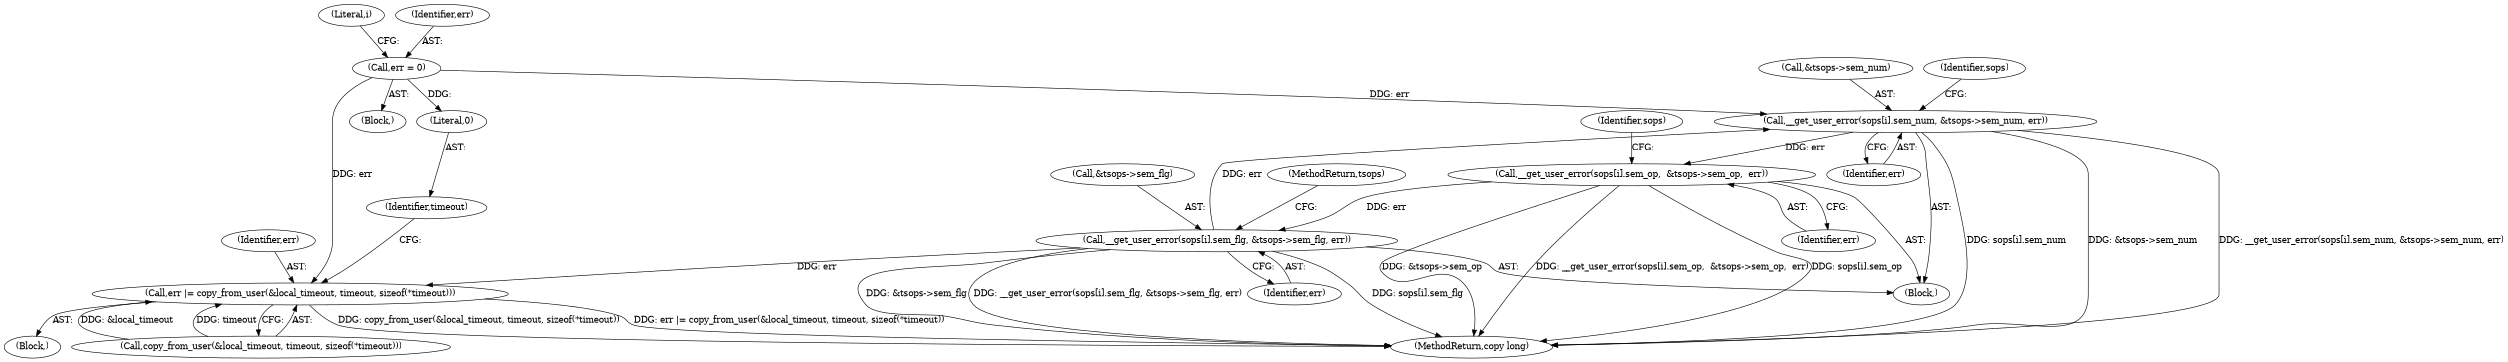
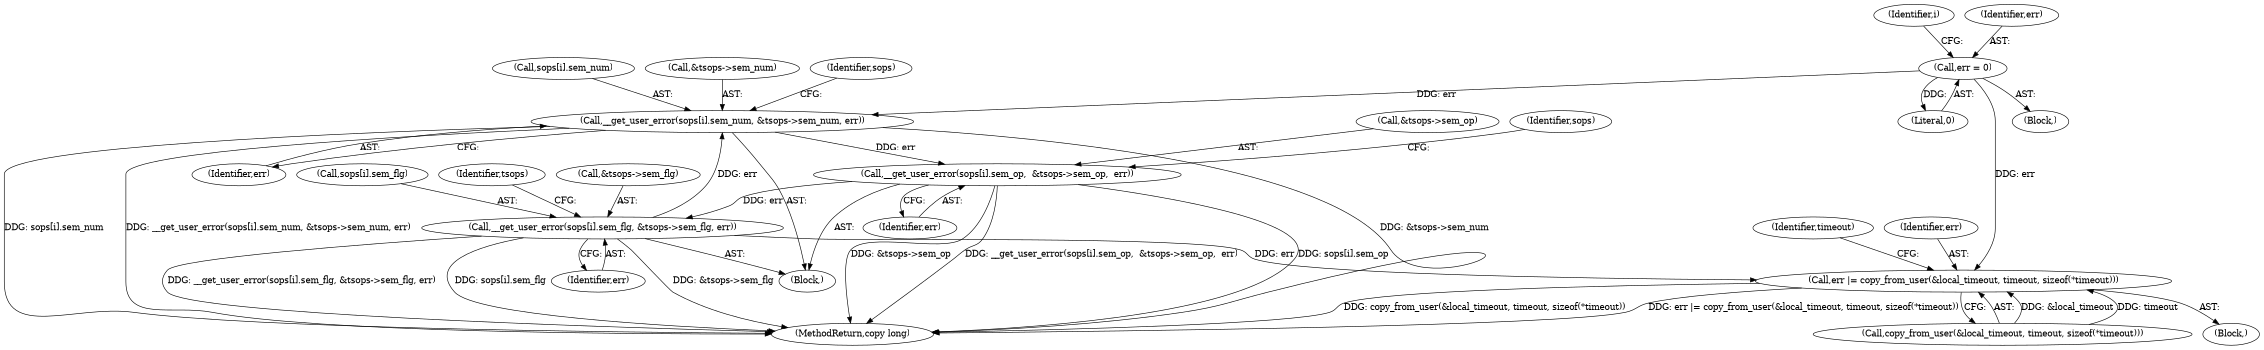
node "(Literal,i)": label "(Literal,i)" -> "(Identifier,i)"
node "(Call,sops[i].sem_num)": added
node "(Call,&tsops->sem_op)": added
edge "(Literal,0)" -> "(Identifier,timeout)": now "(Literal,0)" -> "(Call,err = 0)"
node "(Call,sops[i].sem_flg)": added
node "(MethodReturn,tsops)": label "(MethodReturn,tsops)" -> "(Identifier,tsops)"
